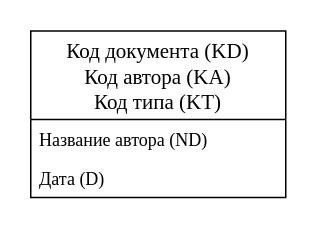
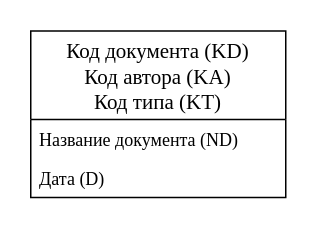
node "Название автора (ND)": label "Название автора (ND)" -> "Название документа (ND)"
